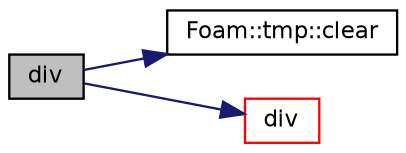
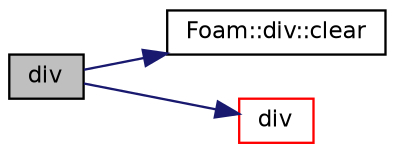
node "Foam::tmp::clear": label "Foam::tmp::clear" -> "Foam::div::clear"
